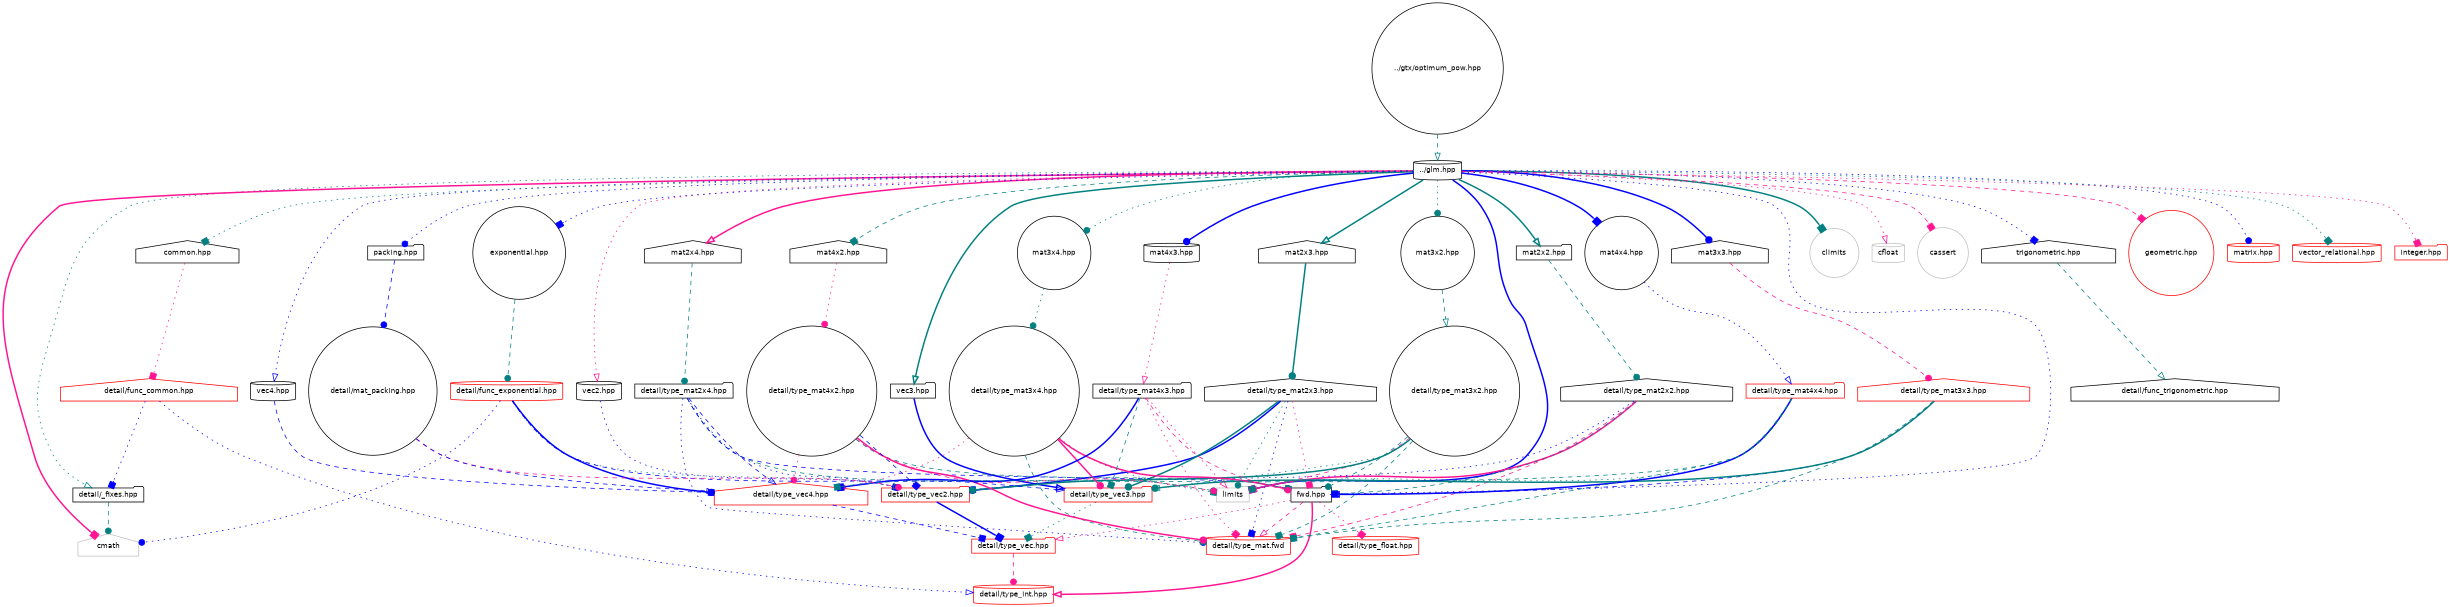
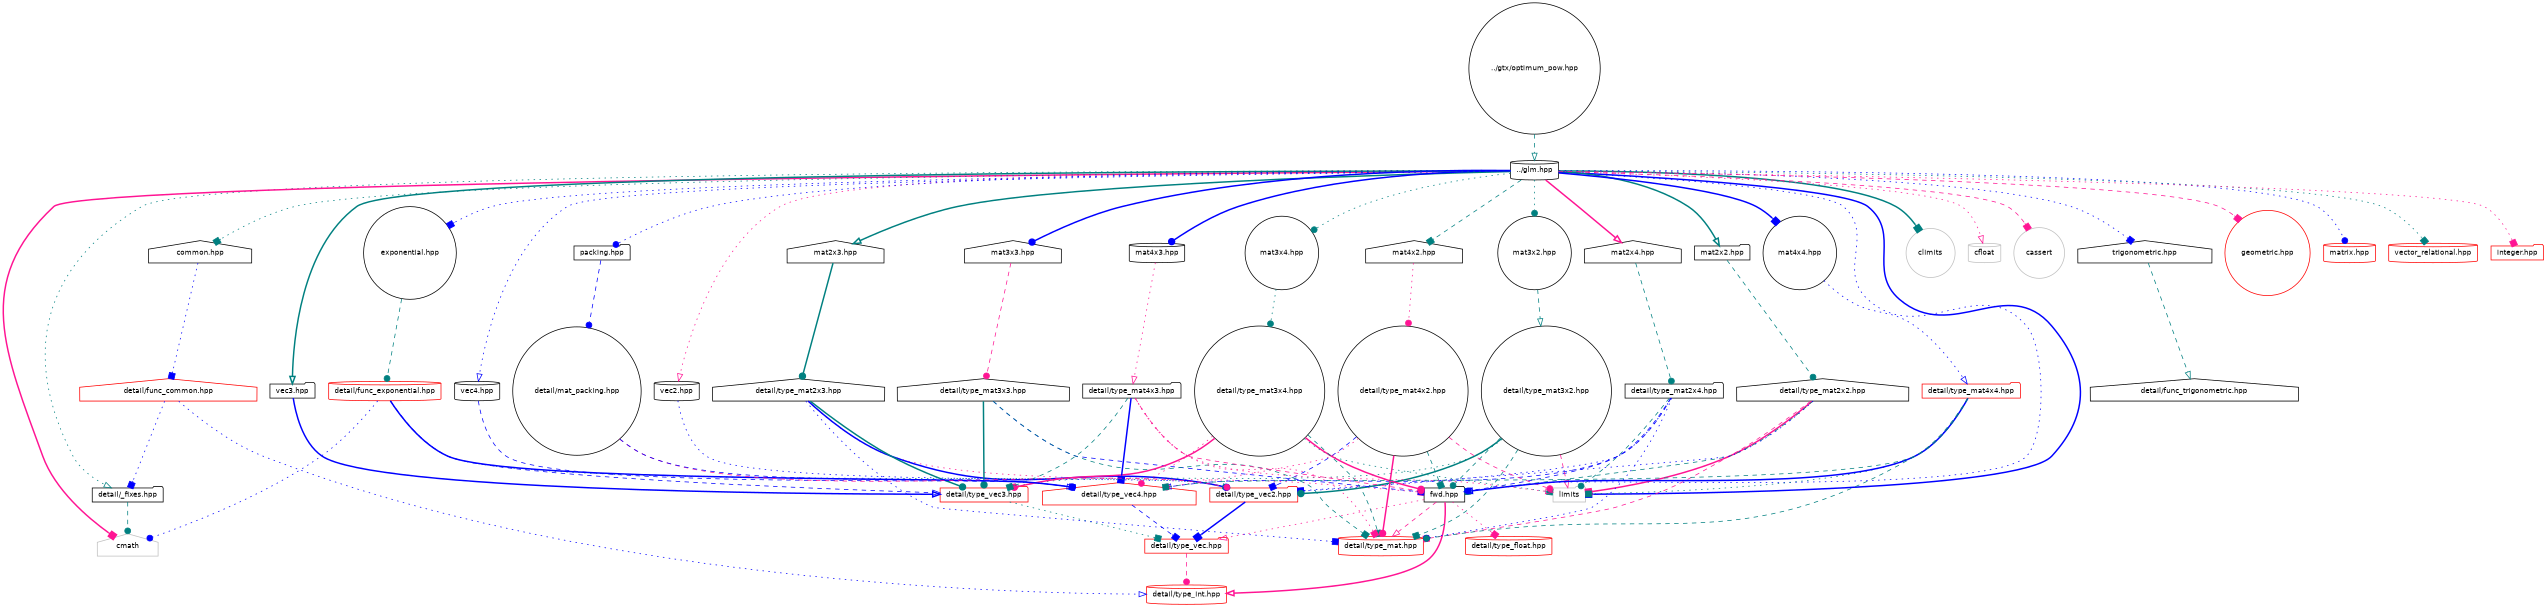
edge "common.hpp" -> "detail/func_common.hpp": color deeppink -> blue
node "detail/type_mat3x3.hpp": color red -> black
edge "detail/type_mat2x3.hpp" -> "limits": removed
node "detail/type_mat.fwd": label "detail/type_mat.fwd" -> "detail/type_mat.hpp"
